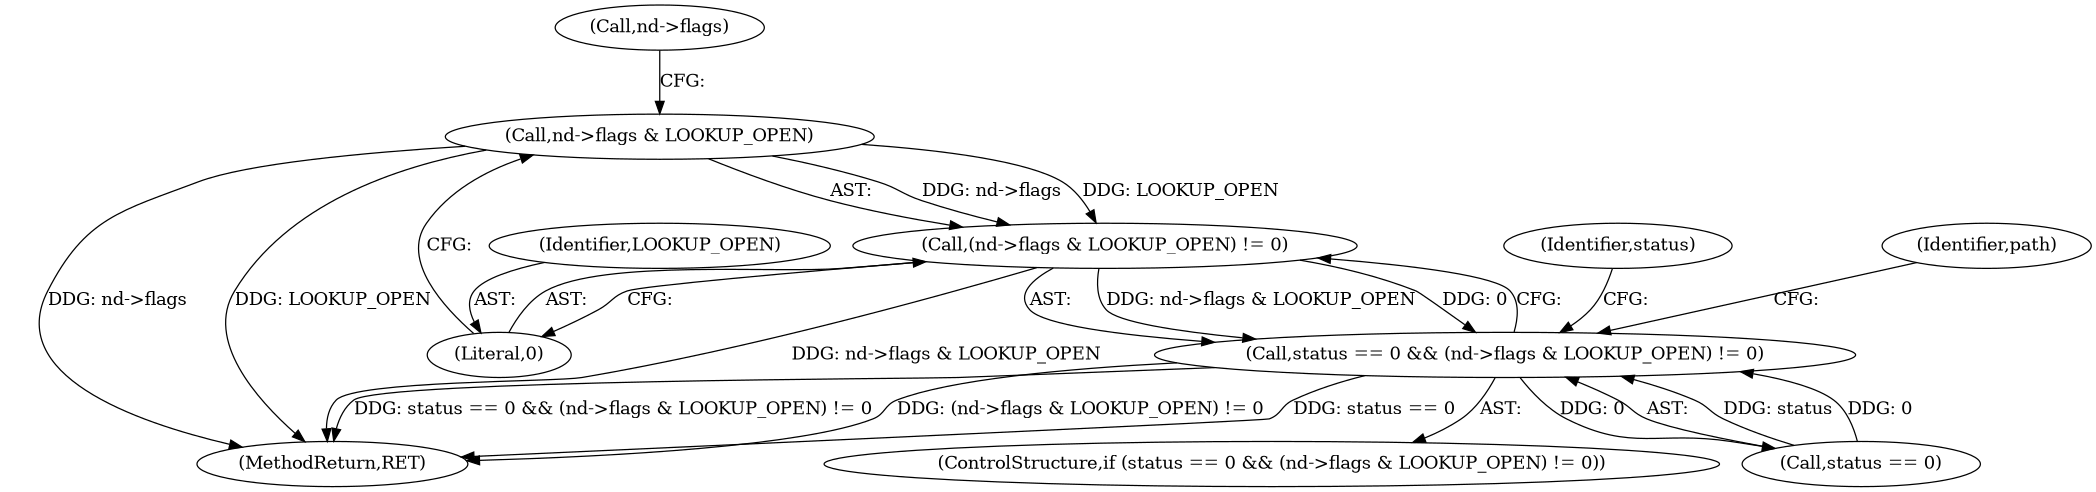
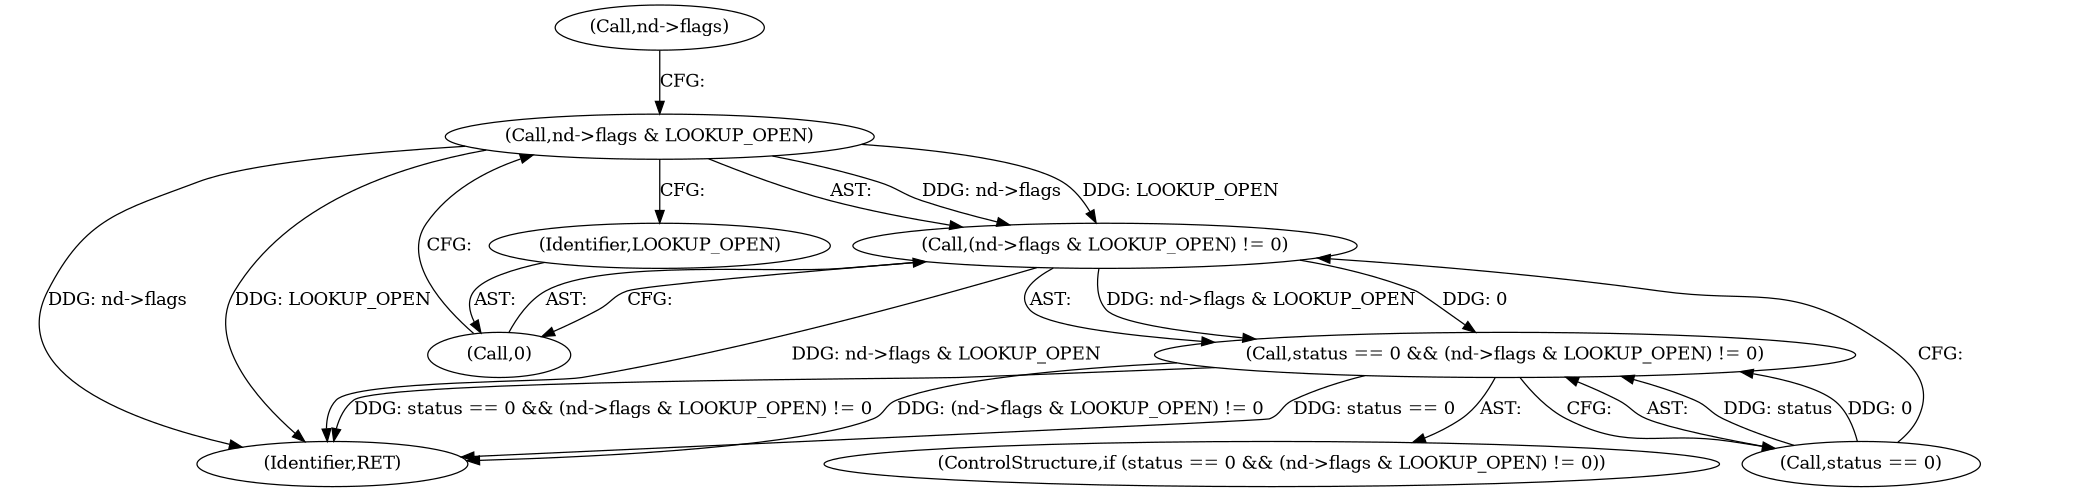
edge "(Call,nd->flags & LOOKUP_OPEN)" -> "(Identifier,LOOKUP_OPEN)": added, label "CFG:"
node "(Identifier,status)": removed
node "(Identifier,path)": removed
edge "(Call,status == 0 && (nd->flags & LOOKUP_OPEN) != 0)" -> "(Call,(nd->flags & LOOKUP_OPEN) != 0)": now "(Call,status == 0)" -> "(Call,(nd->flags & LOOKUP_OPEN) != 0)"
node "(Literal,0)": label "(Literal,0)" -> "(Call,0)"
edge "(Call,status == 0 && (nd->flags & LOOKUP_OPEN) != 0)" -> "(Call,status == 0)": label "DDG: 0" -> "CFG: "
node "(MethodReturn,RET)": label "(MethodReturn,RET)" -> "(Identifier,RET)"
